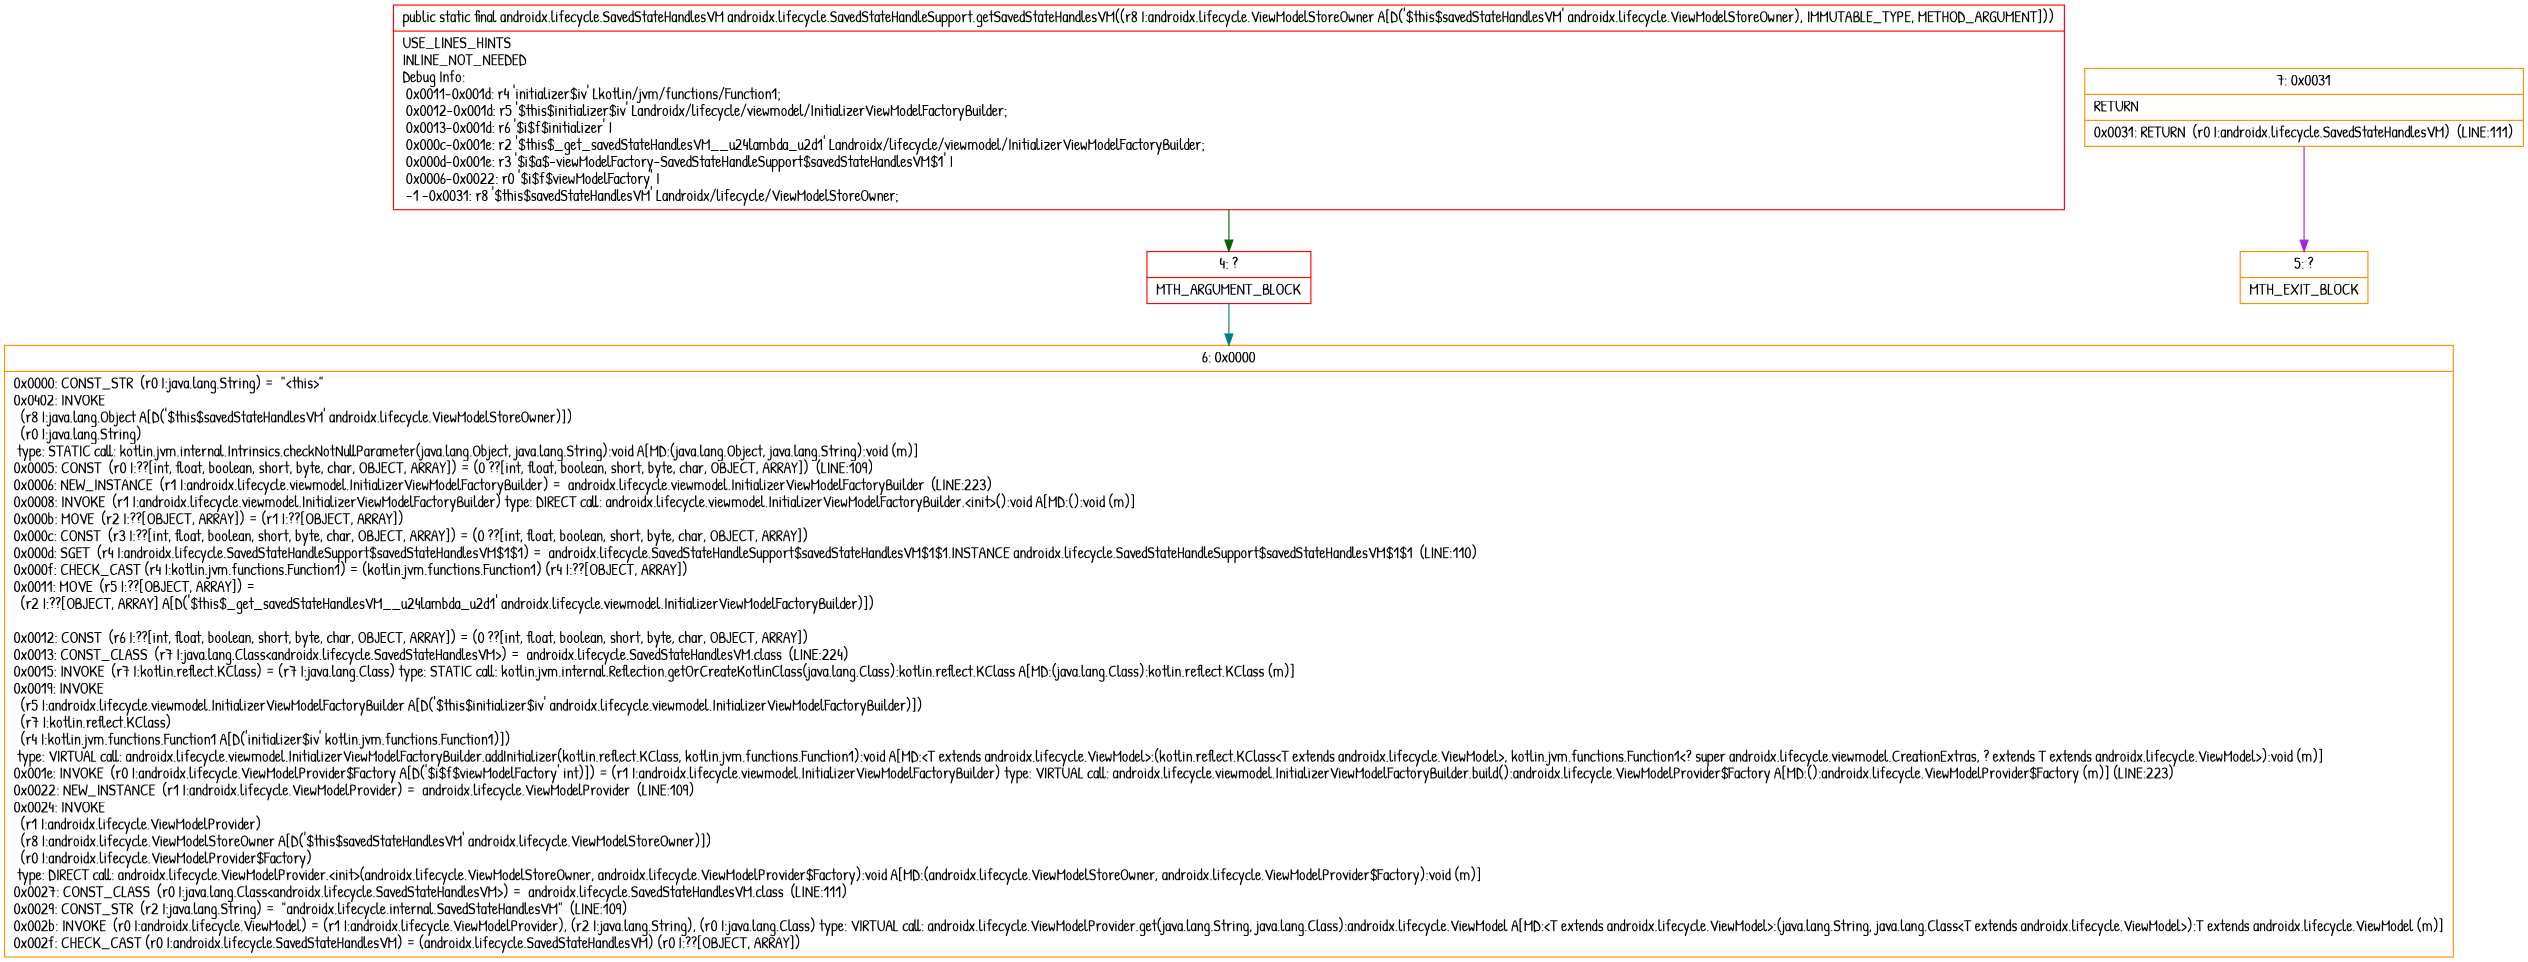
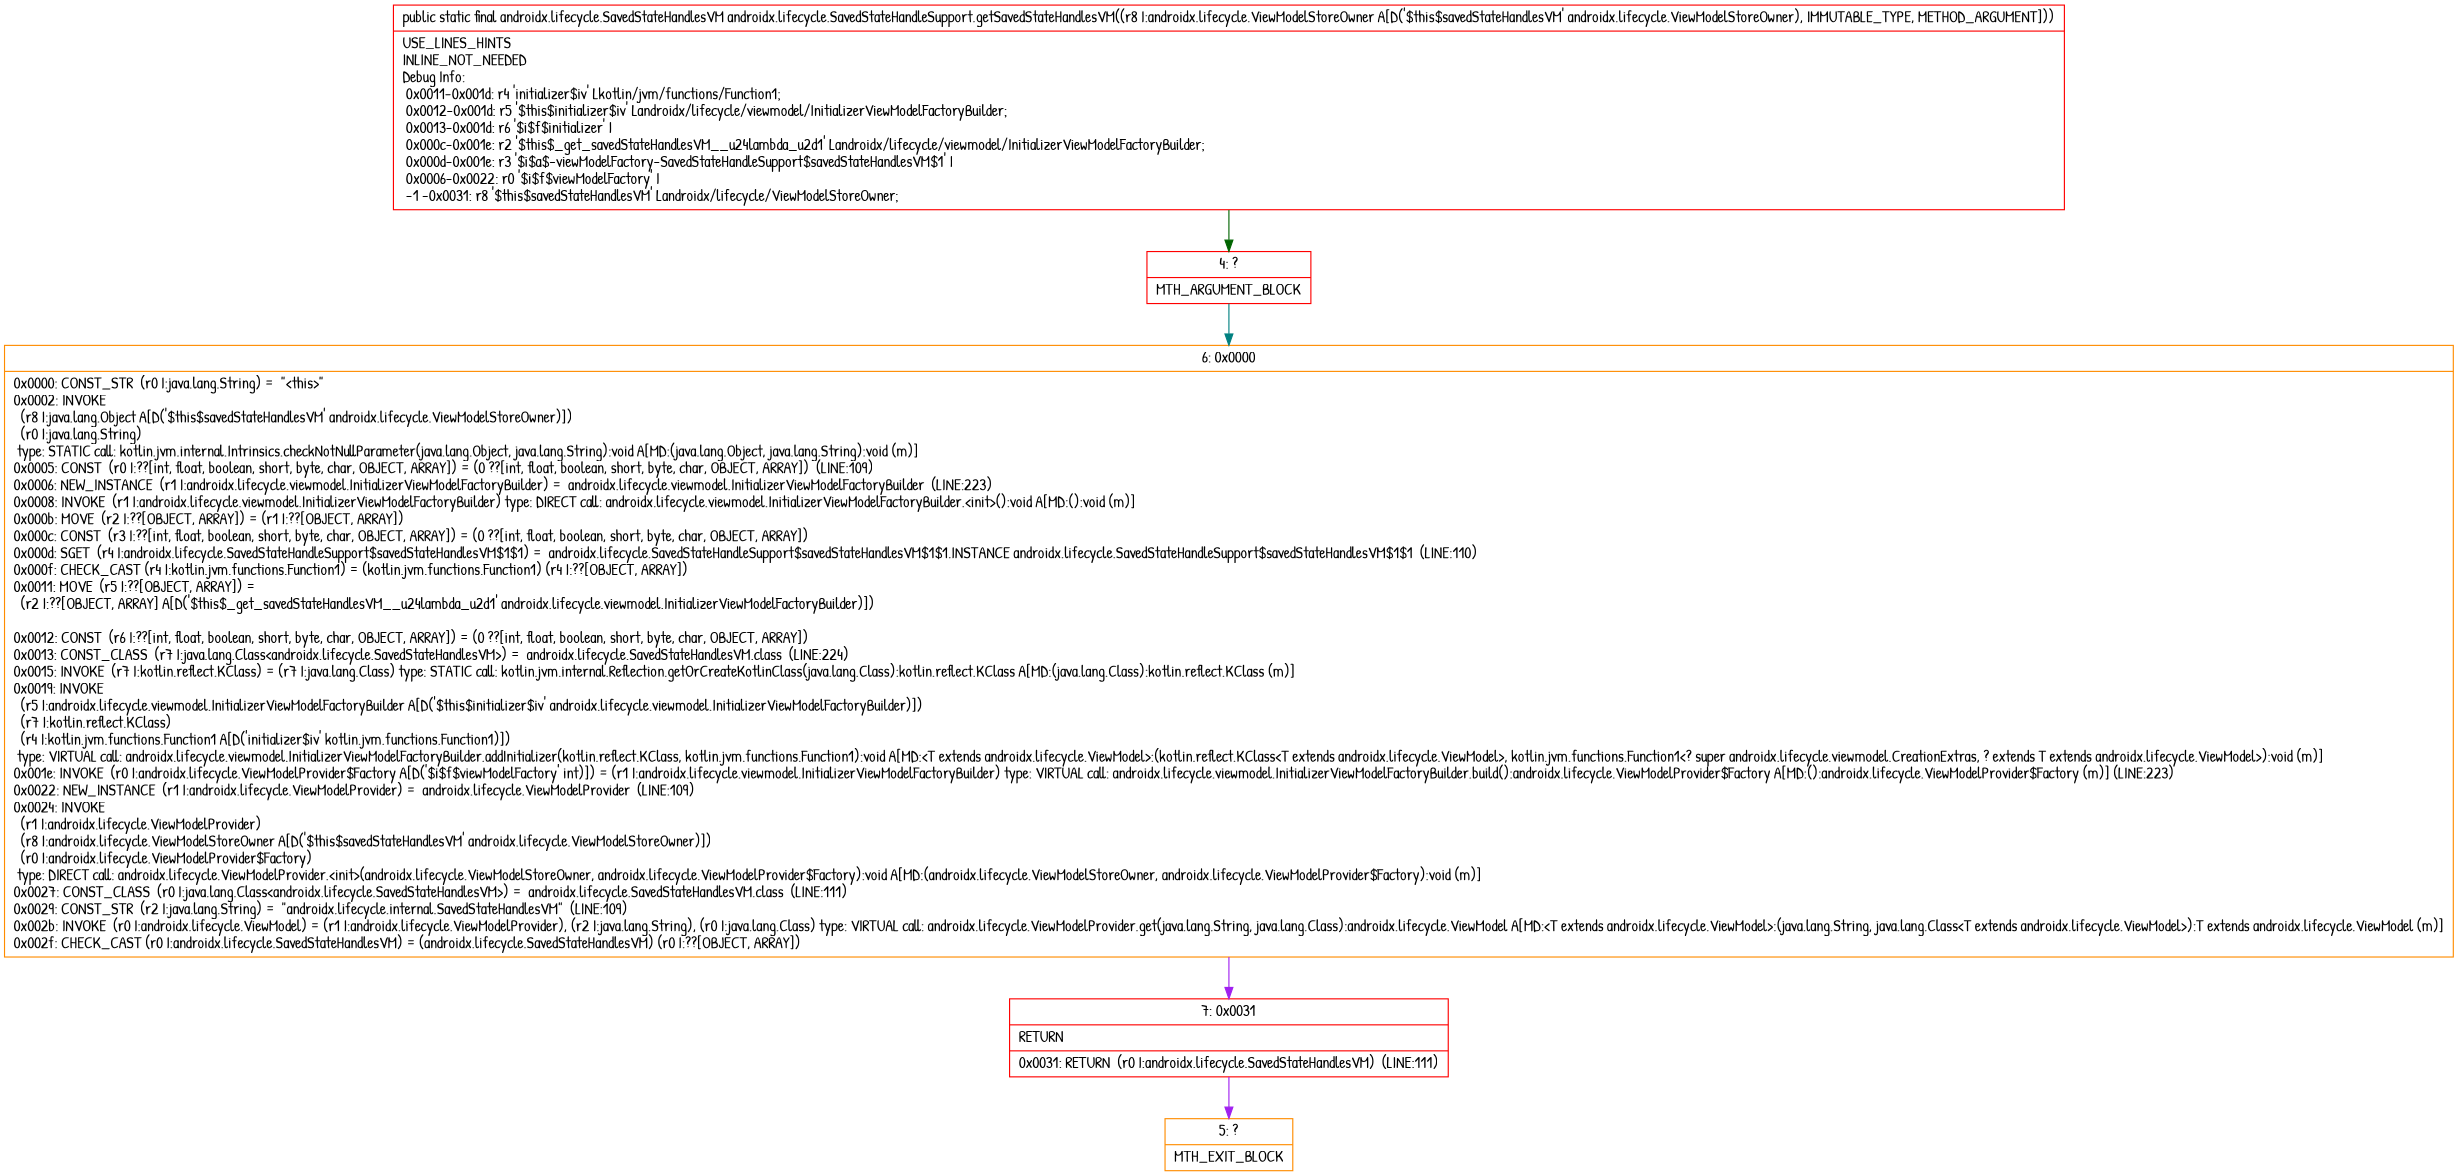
node "7: 0x0031": color darkorange -> red
node "6: 0x0000": text "0x0402: INVOKE" -> "0x0002: INVOKE"
edge "6: 0x0000" -> "7: 0x0031": added
